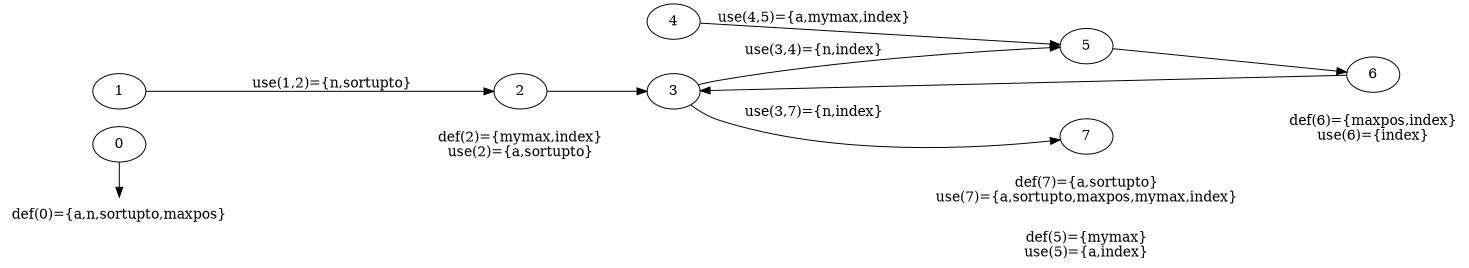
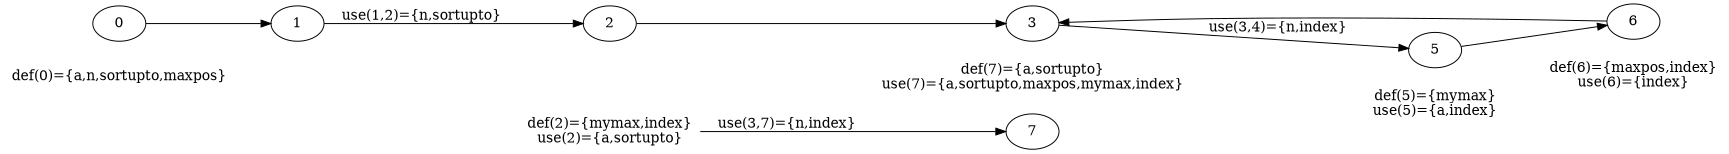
node "4": removed
edge "3" -> "7": now "def(2)={mymax,index} use(2)={a,sortupto}" -> "7"
edge "0" -> "def(0)={a,n,sortupto,maxpos}": now "0" -> "1"
